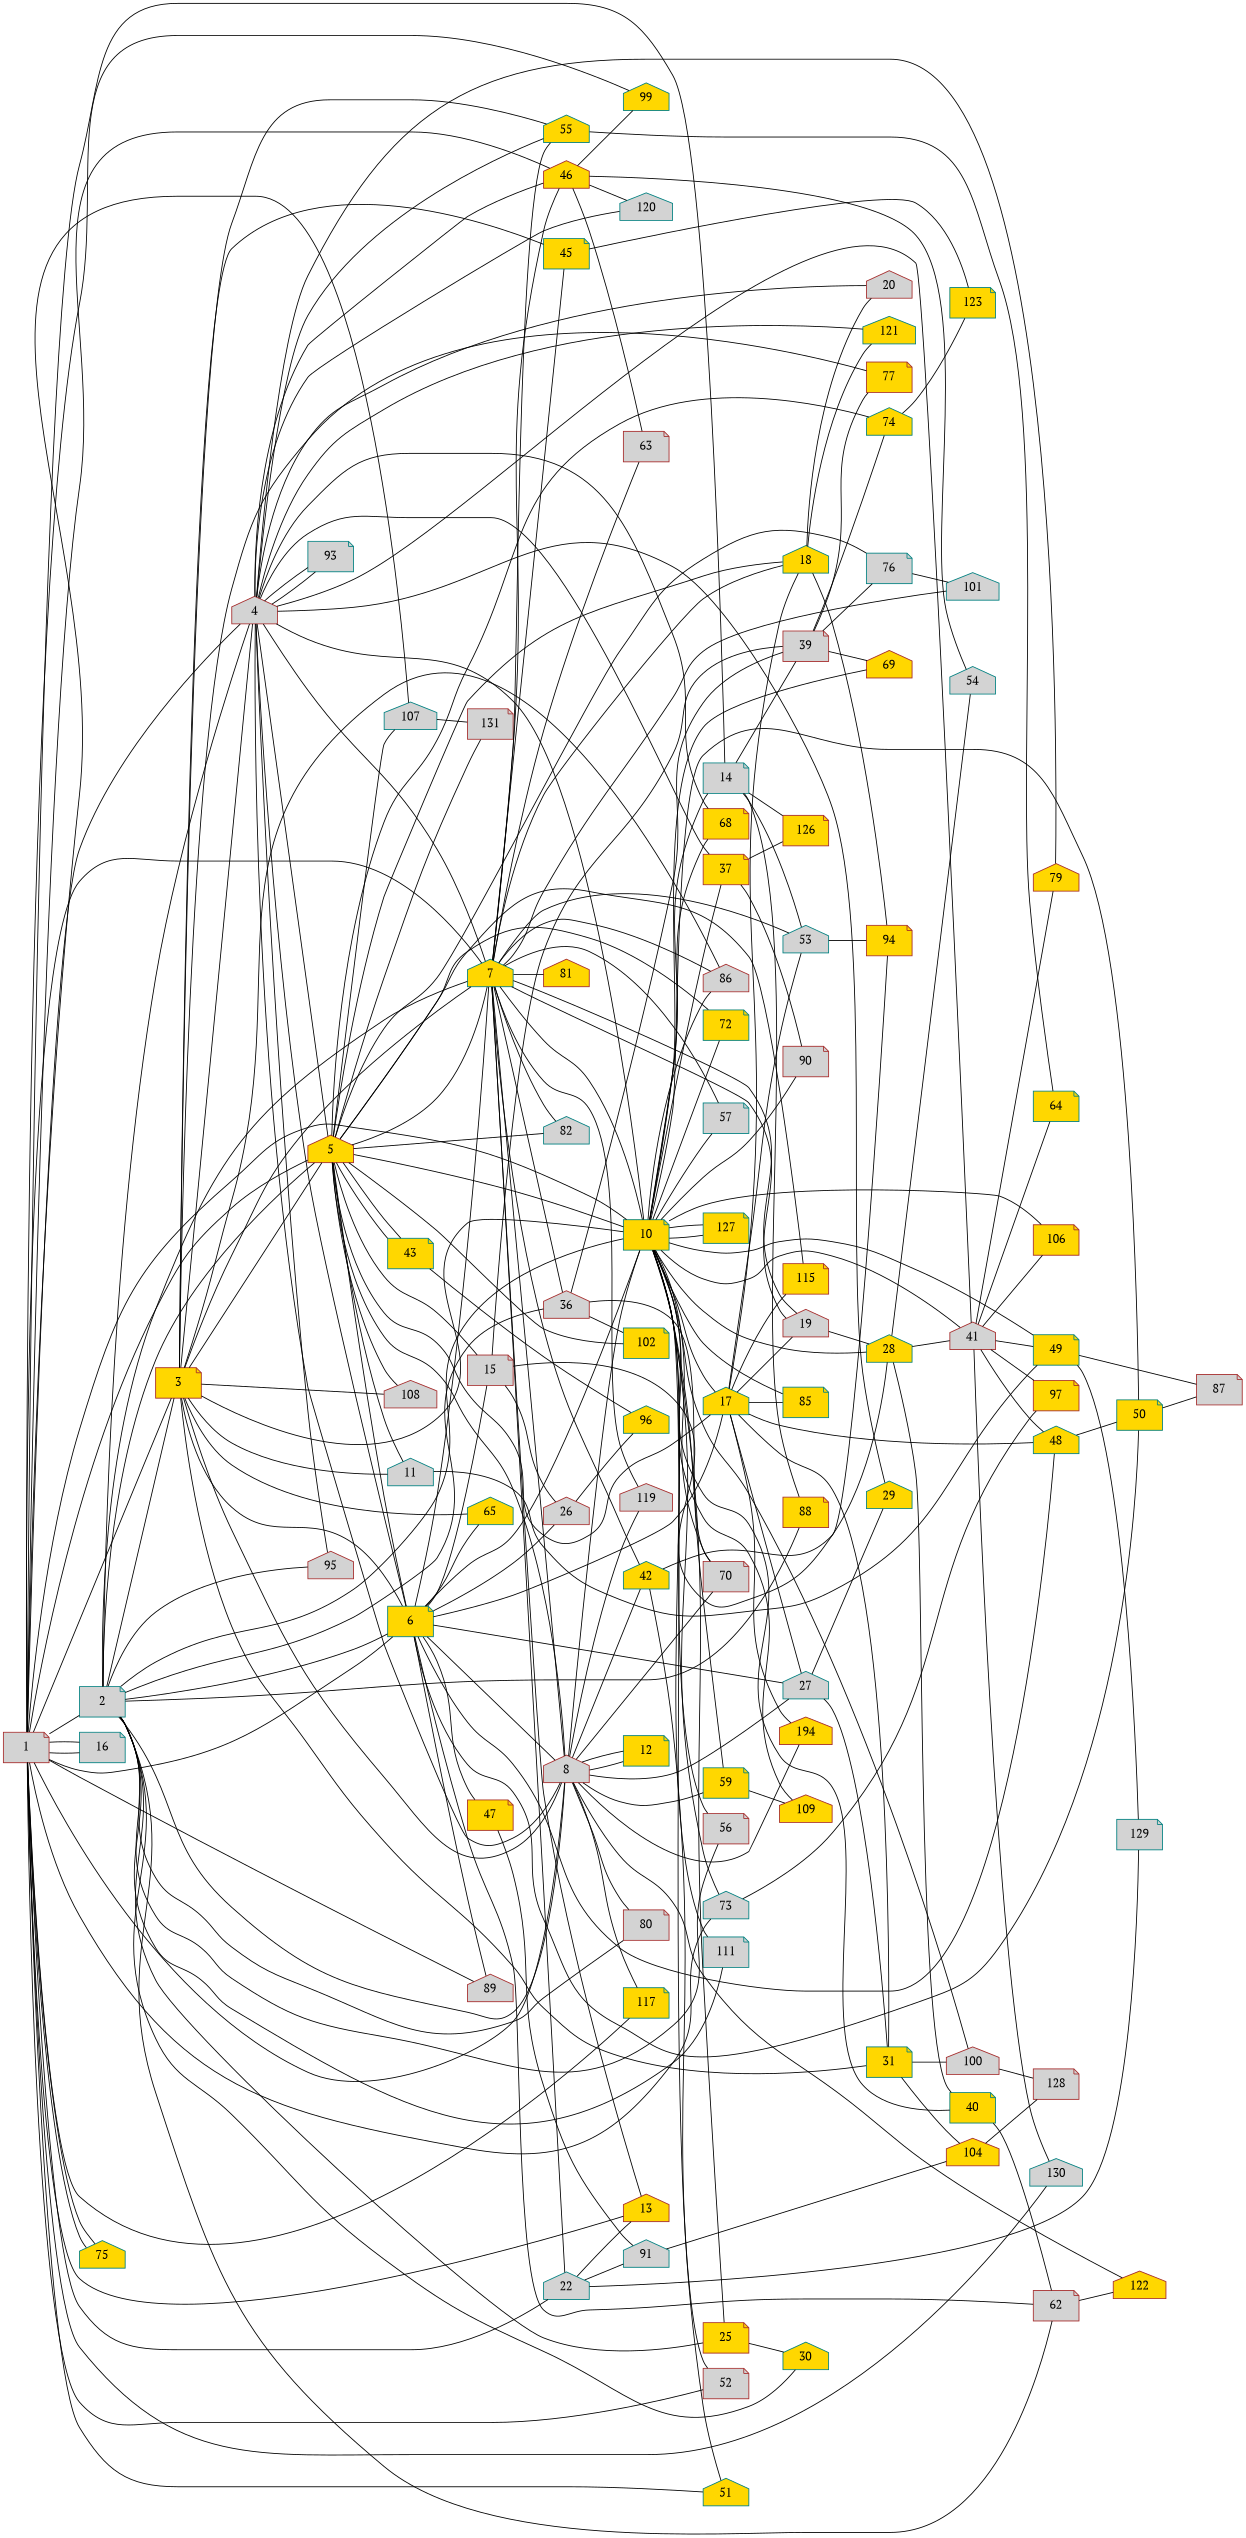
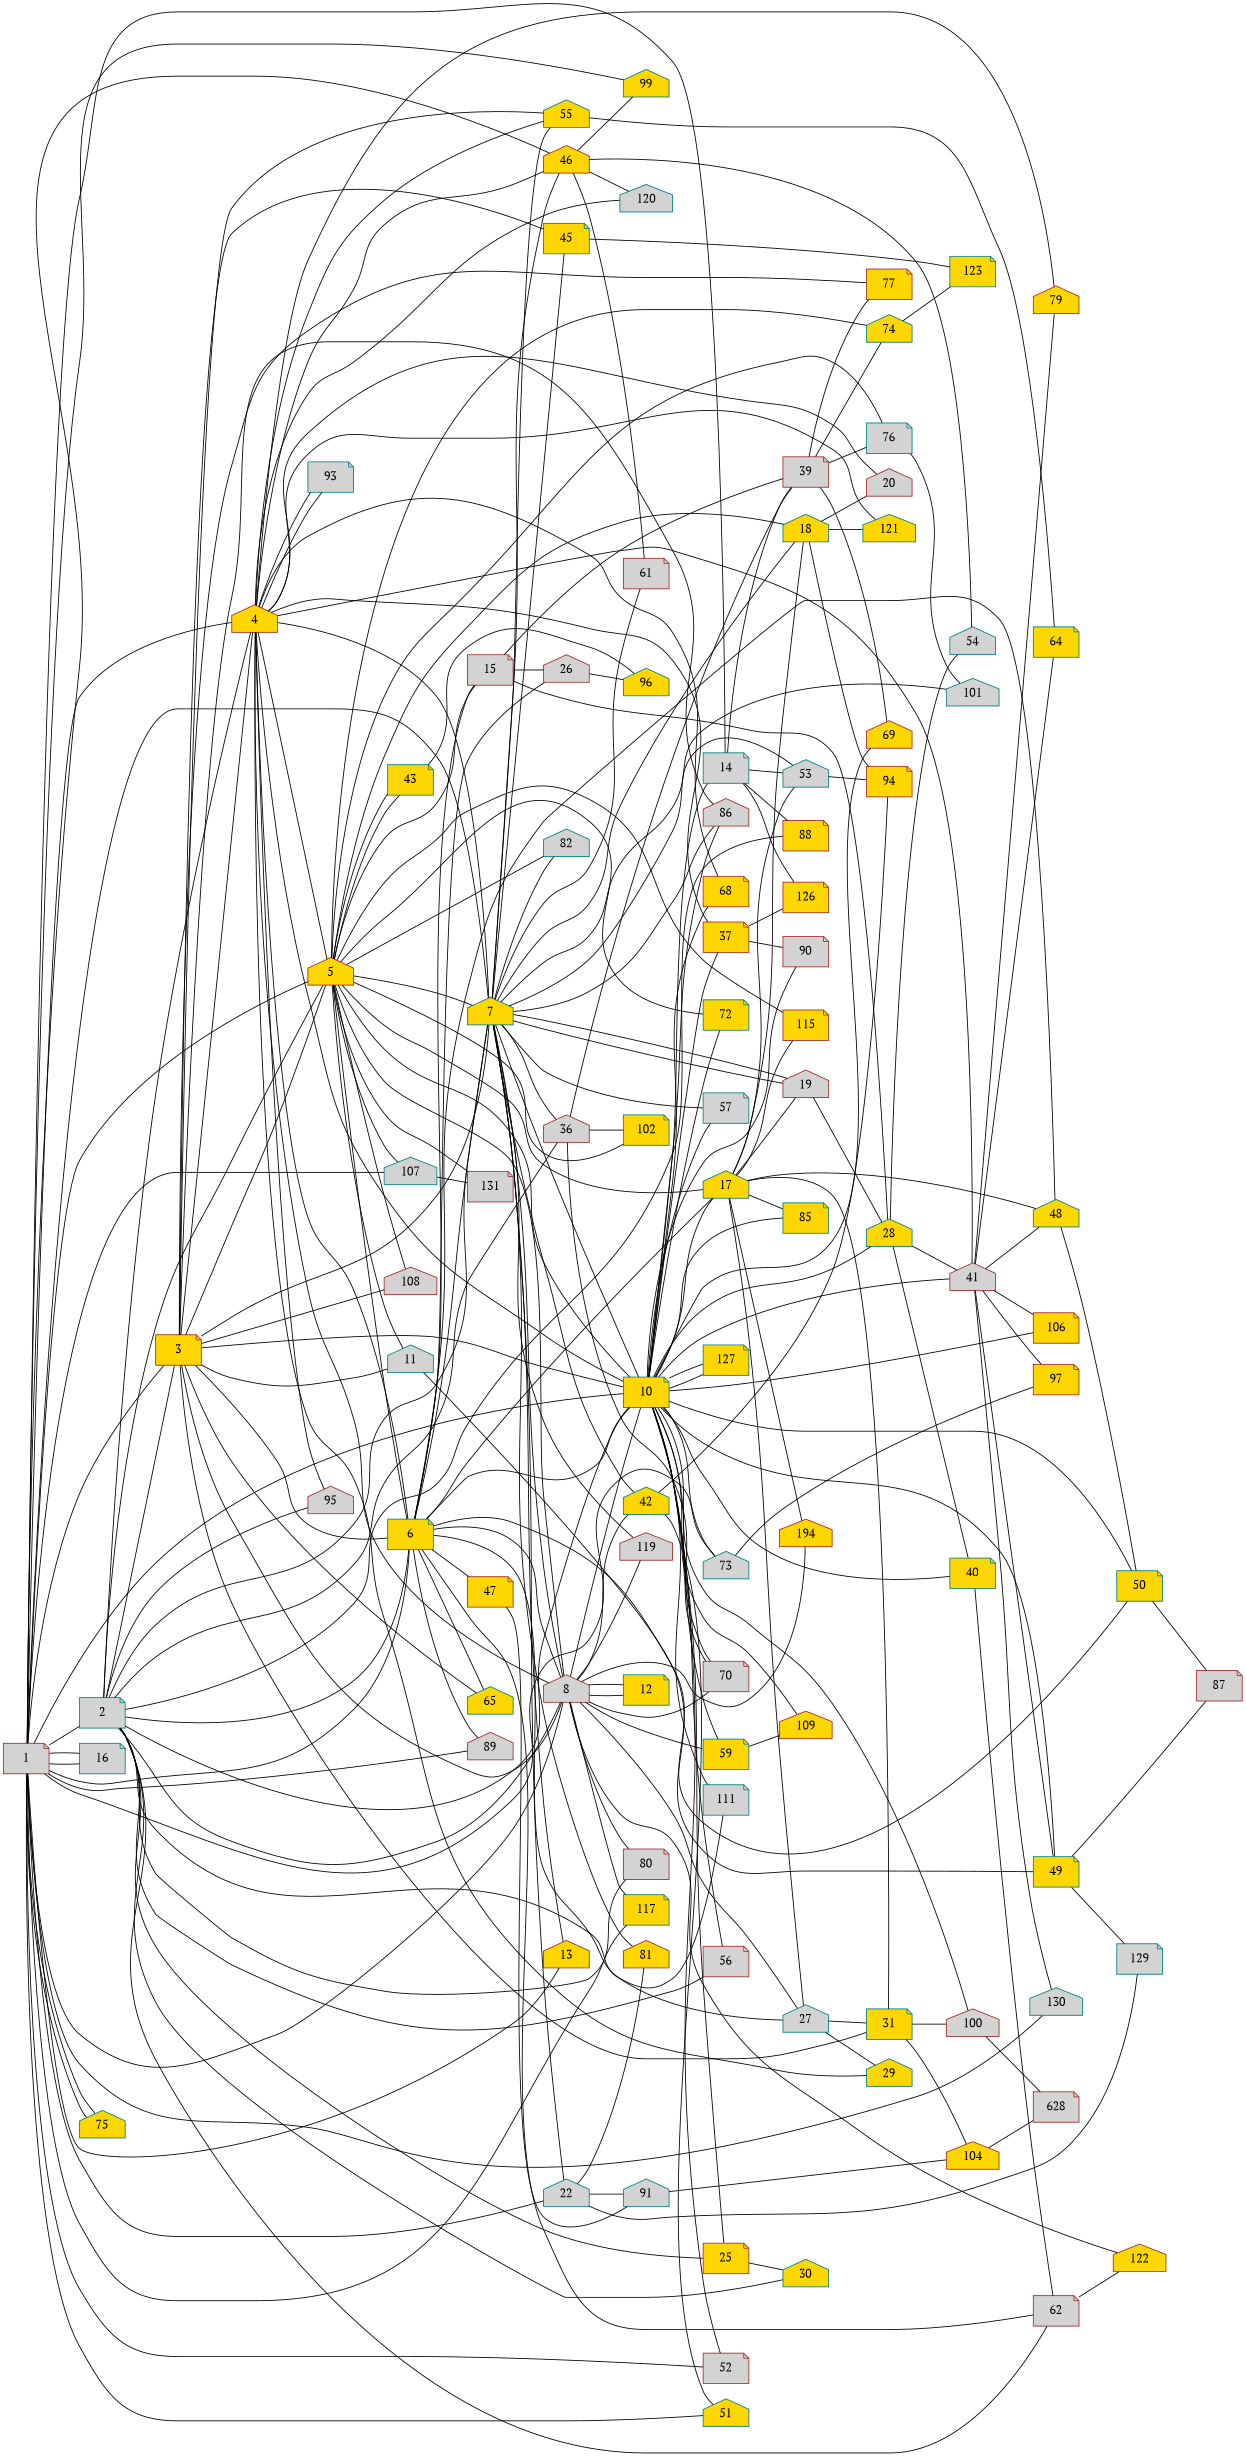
node "63": label "63" -> "61"
node "4": fillcolor lightgrey -> gold
node "128": label "128" -> "628"
edge "13" -- "22": now "81" -- "22"
